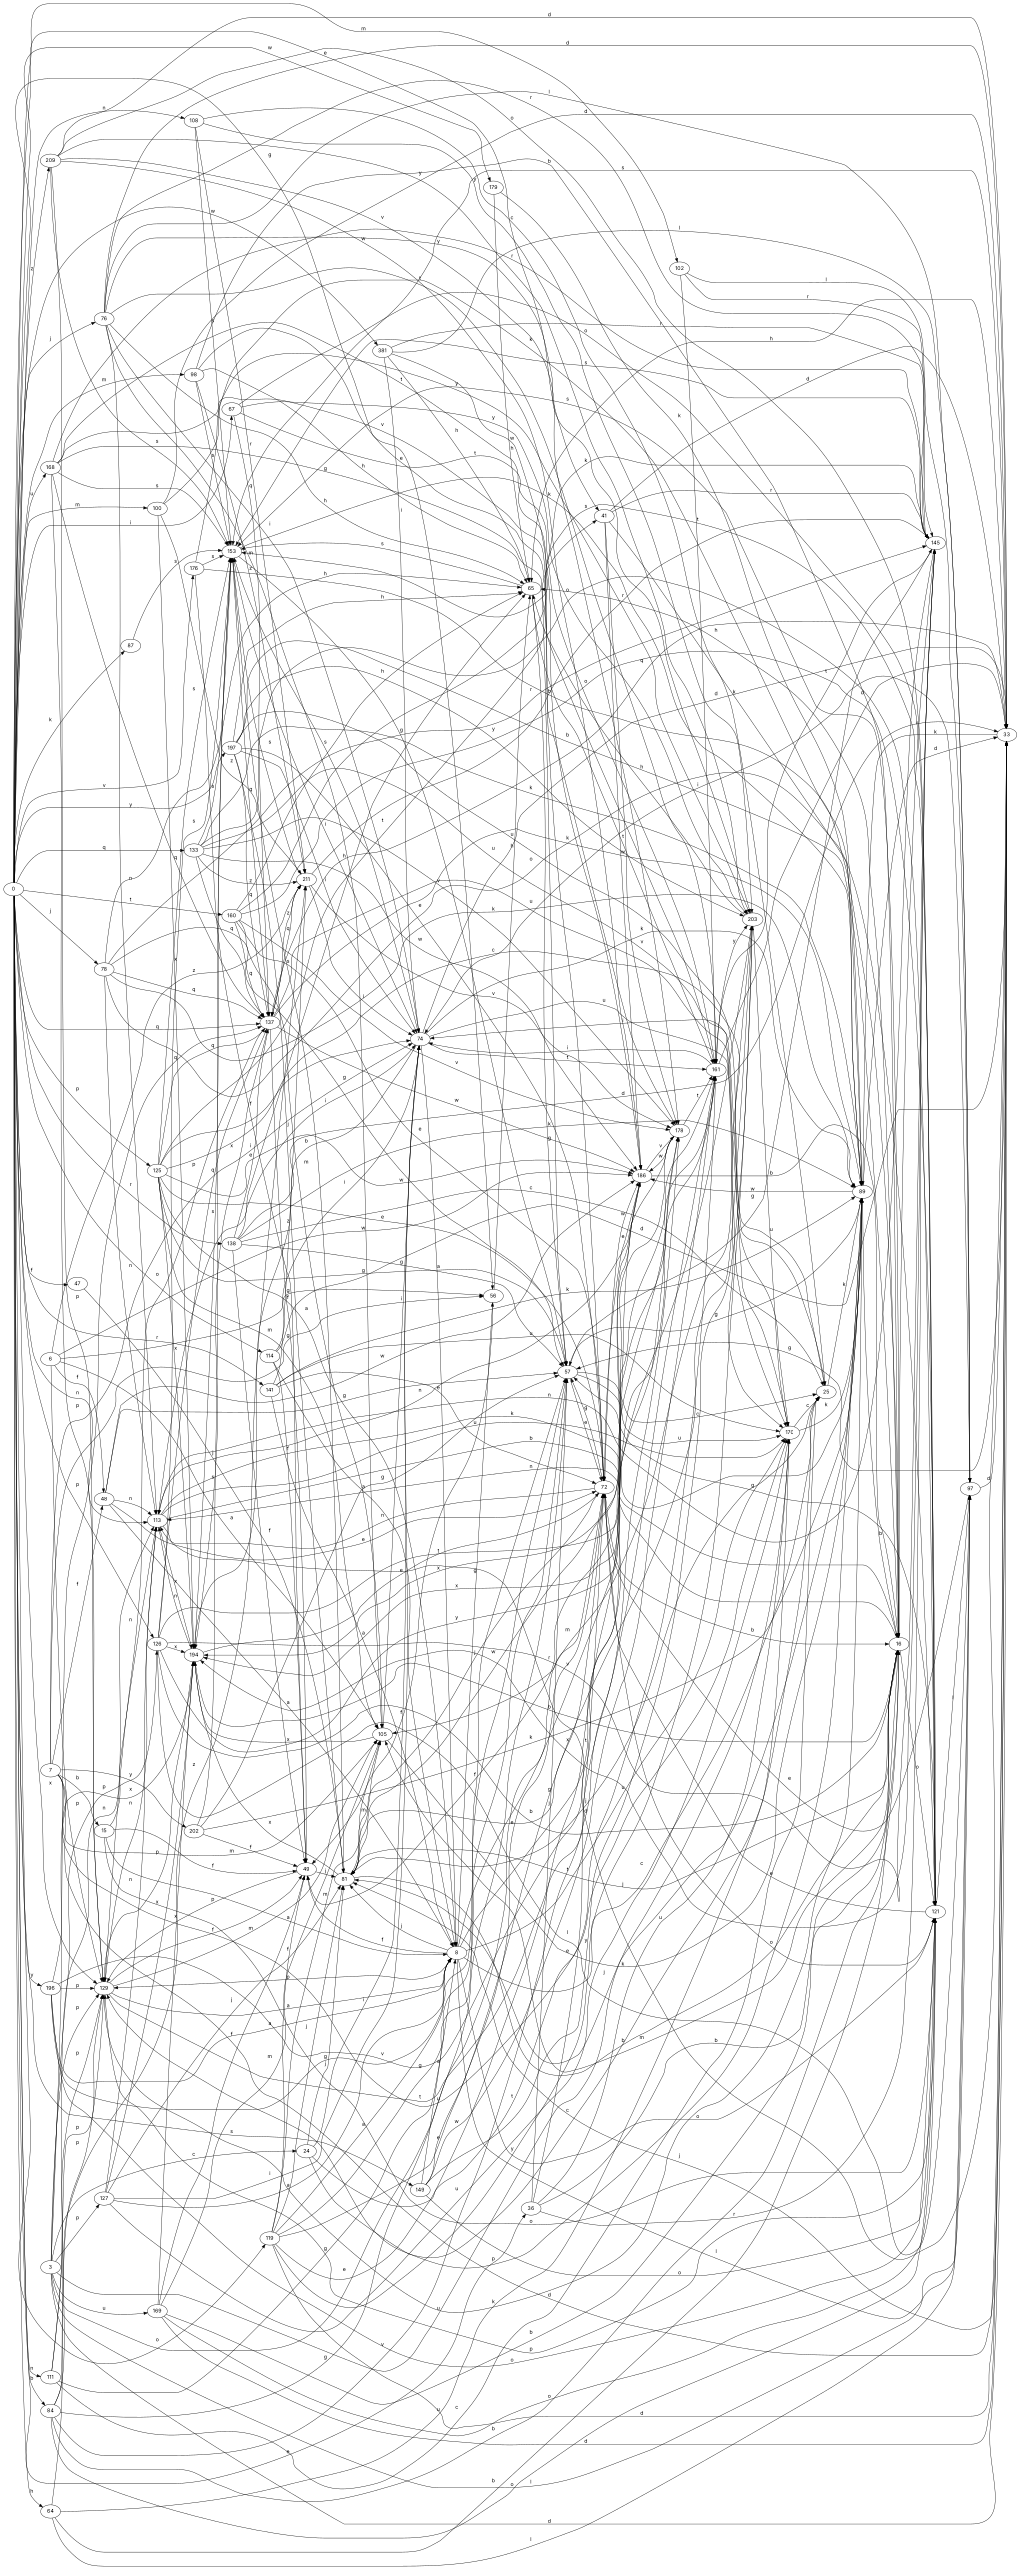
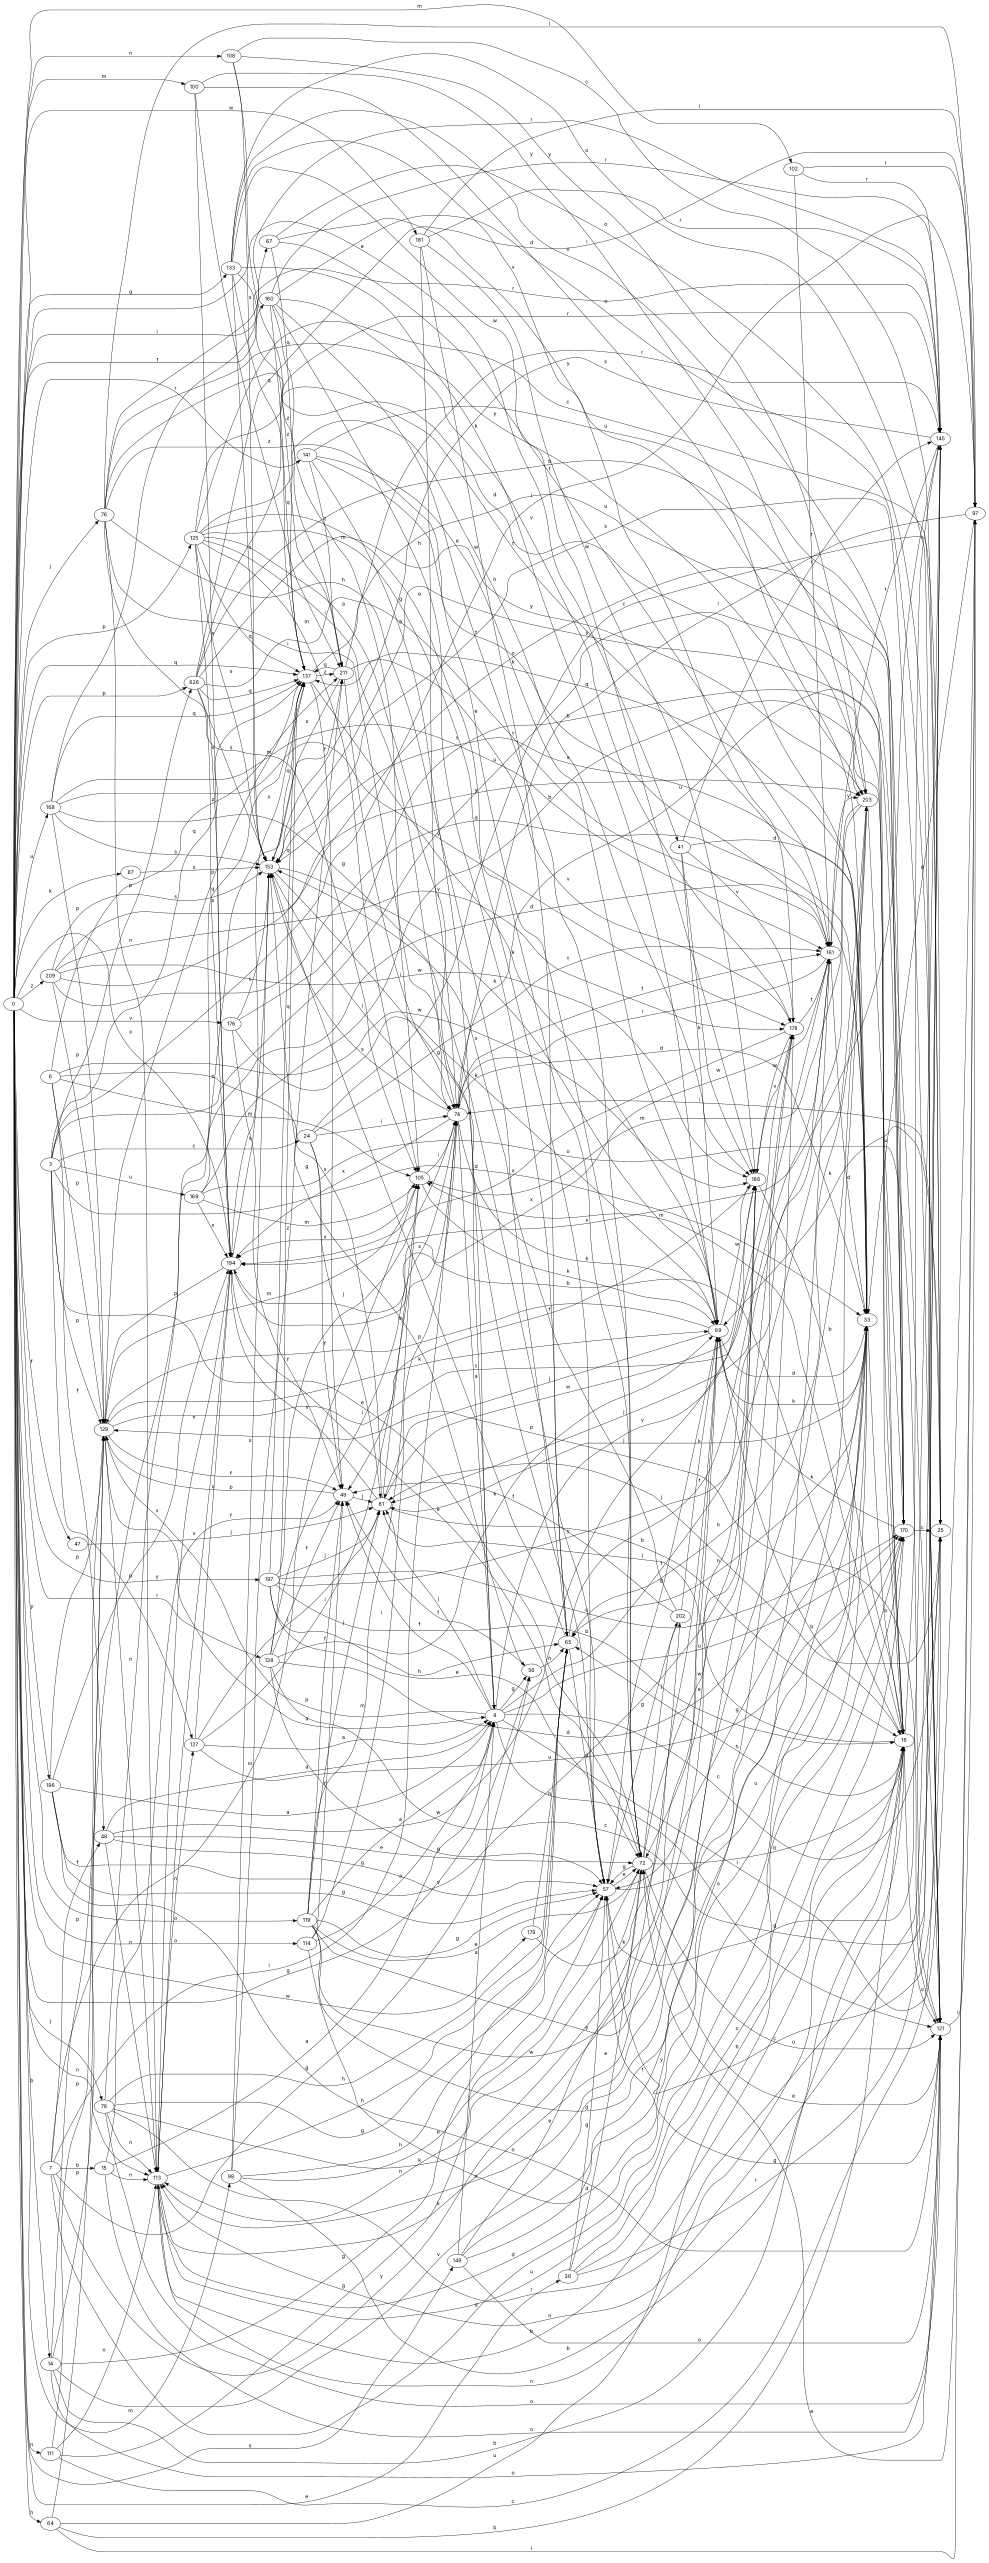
node "381": label "381" -> "181"
edge "108" -> "211": label "r" -> "z"
edge "160" -> "145": label "k" -> "r"
edge "125" -> "41": now "125" -> "161"
edge "57" -> "145": reversed
edge "137" -> "186": removed, label "w"
edge "74" -> "194": label "b" -> "x"
edge "138" -> "137": label "e" -> "q"
edge "0" -> "129": now "0" -> "194"
edge "6" -> "105": label "a" -> "m"
edge "33" -> "16": added, label "b"
node "126": label "126" -> "626"
edge "72" -> "81": now "72" -> "202"
edge "127" -> "113": reversed
edge "7" -> "170": removed, label "u"
edge "169" -> "49": now "24" -> "49"
node "84": label "84" -> "14"
